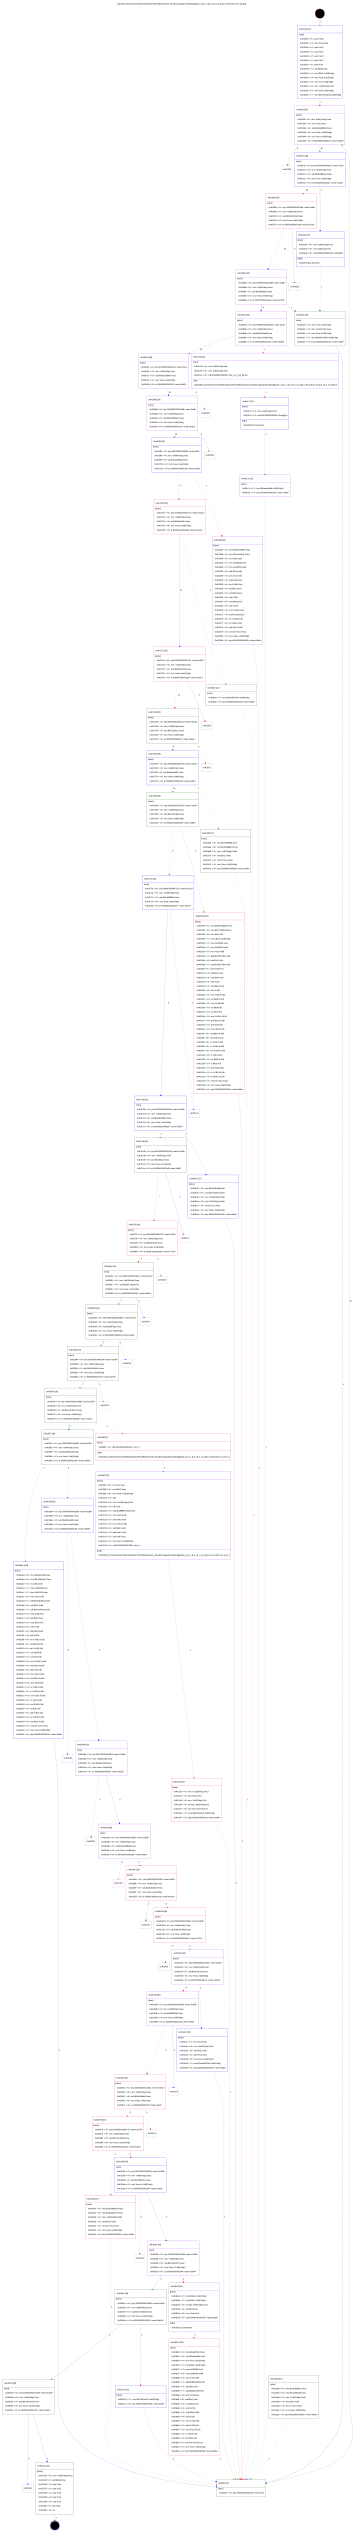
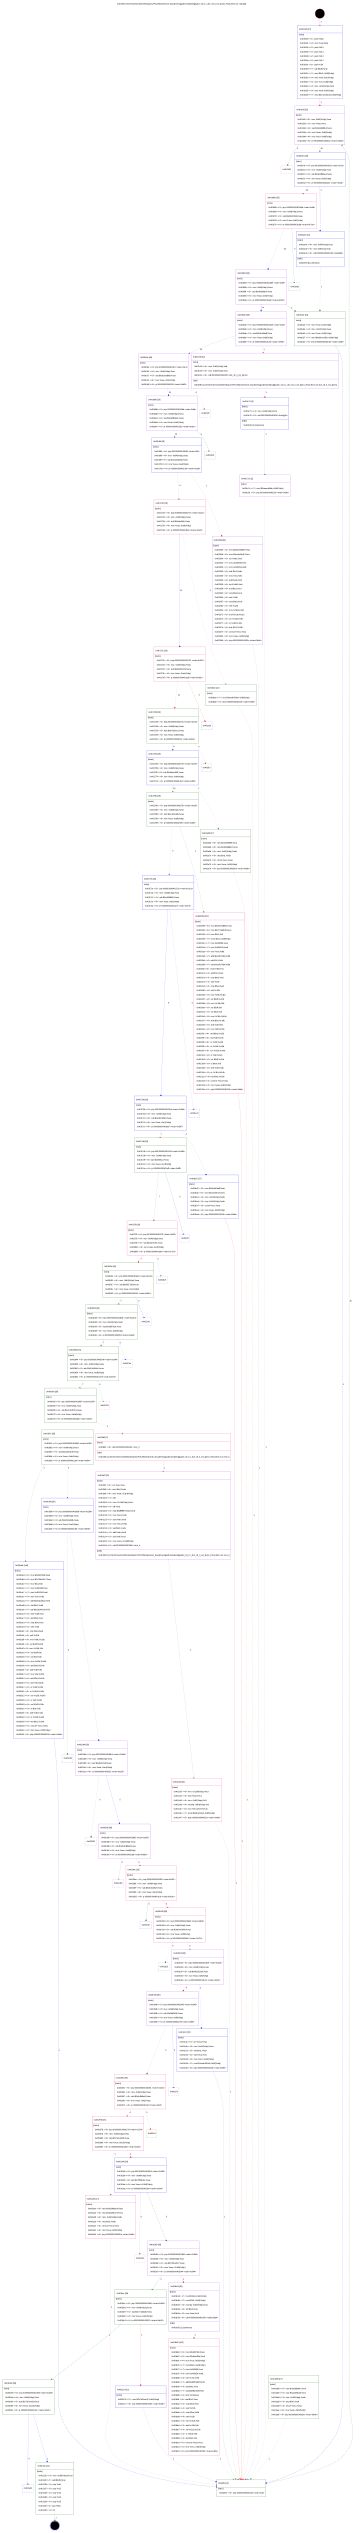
edge "0x401860 [28]" -> "0x40187c [28]": removed, label "6"
